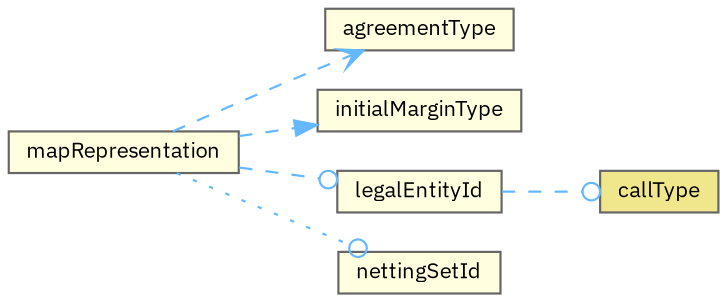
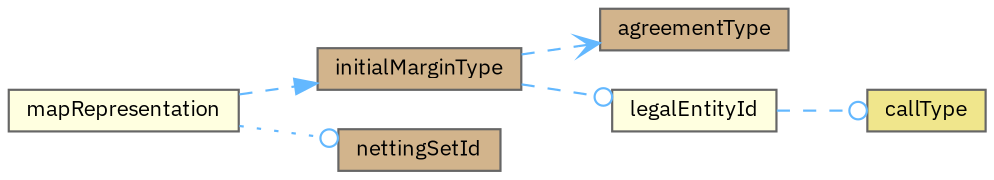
node "agreementType": fillcolor lightyellow -> tan
edge "mapRepresentation" -> "agreementType": now "initialMarginType" -> "agreementType"
node "initialMarginType": fillcolor lightyellow -> tan
edge "mapRepresentation" -> "legalEntityId": now "initialMarginType" -> "legalEntityId"
node "nettingSetId": fillcolor lightyellow -> tan
